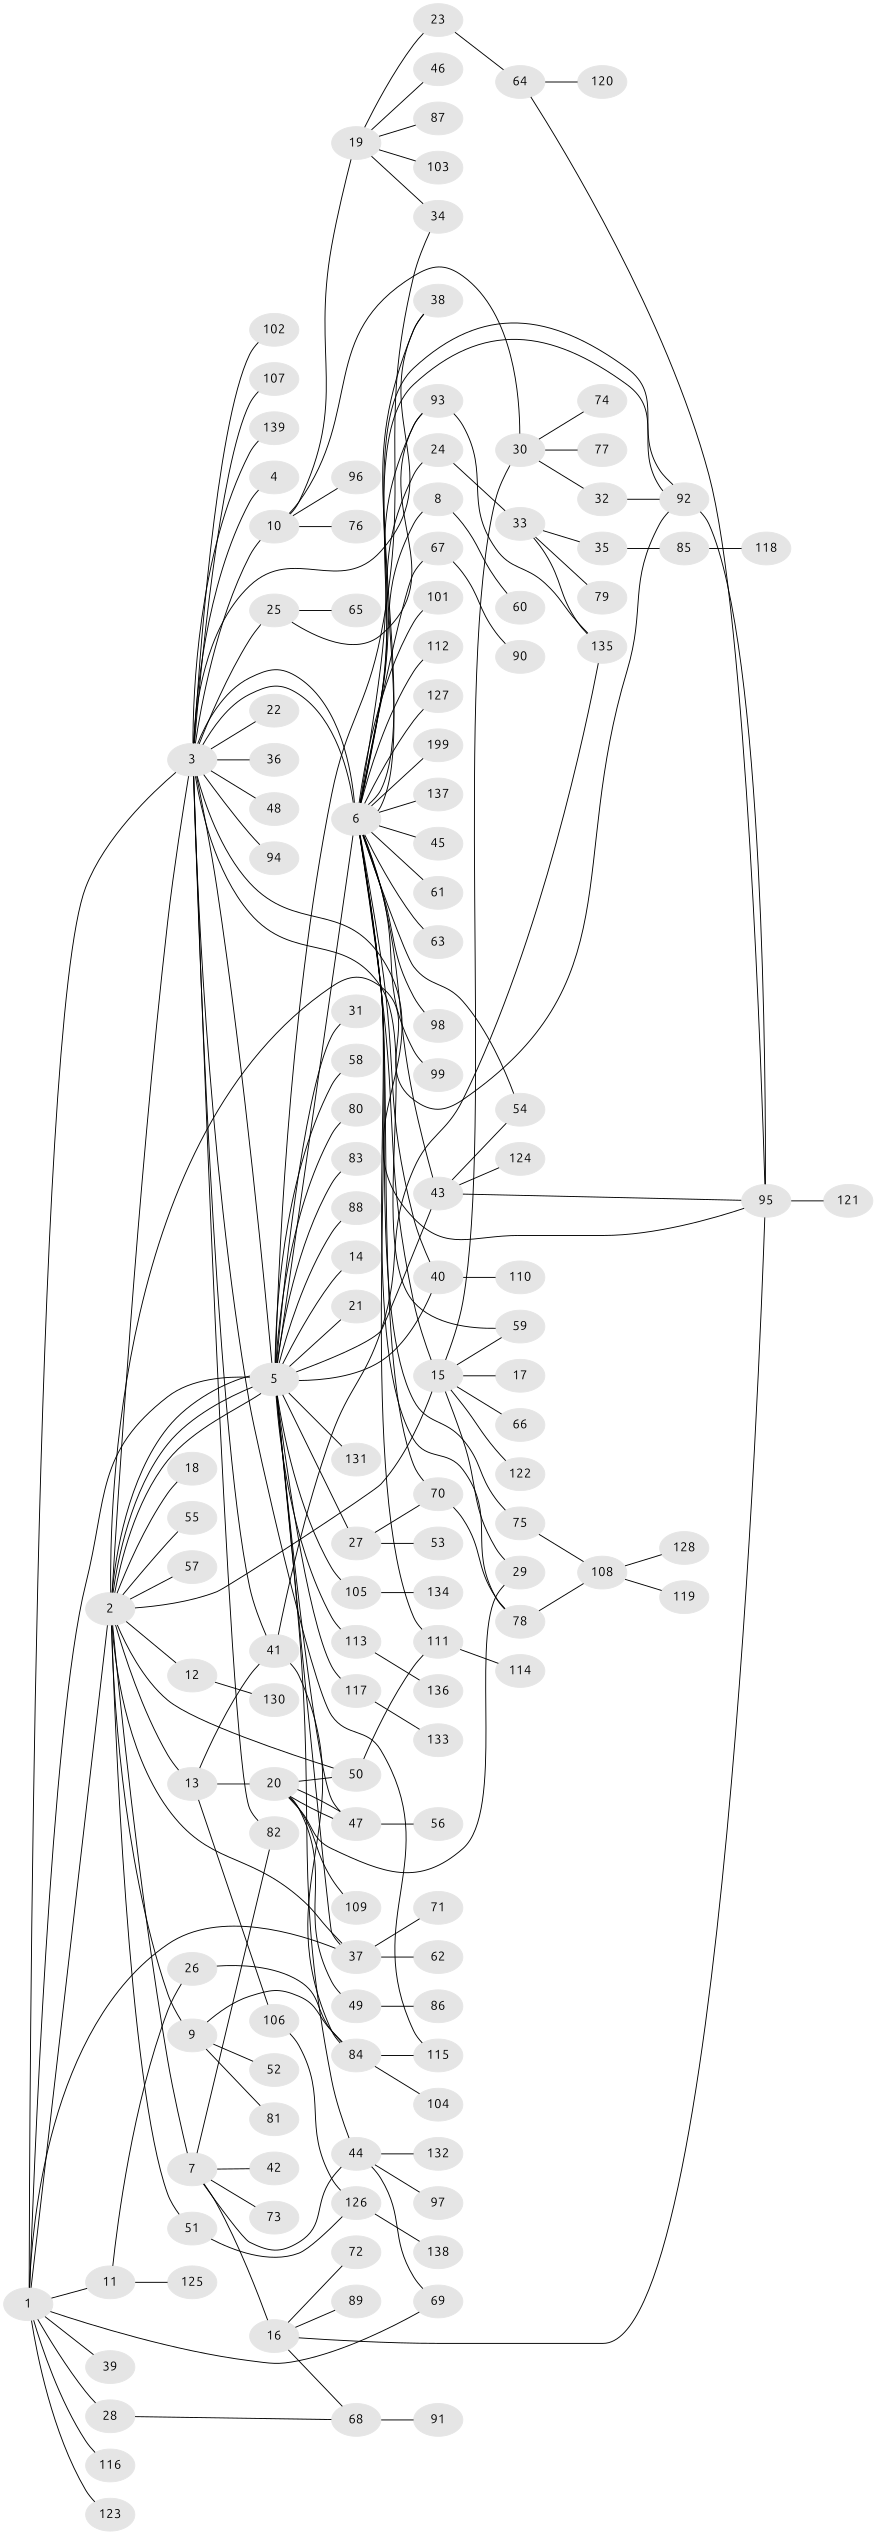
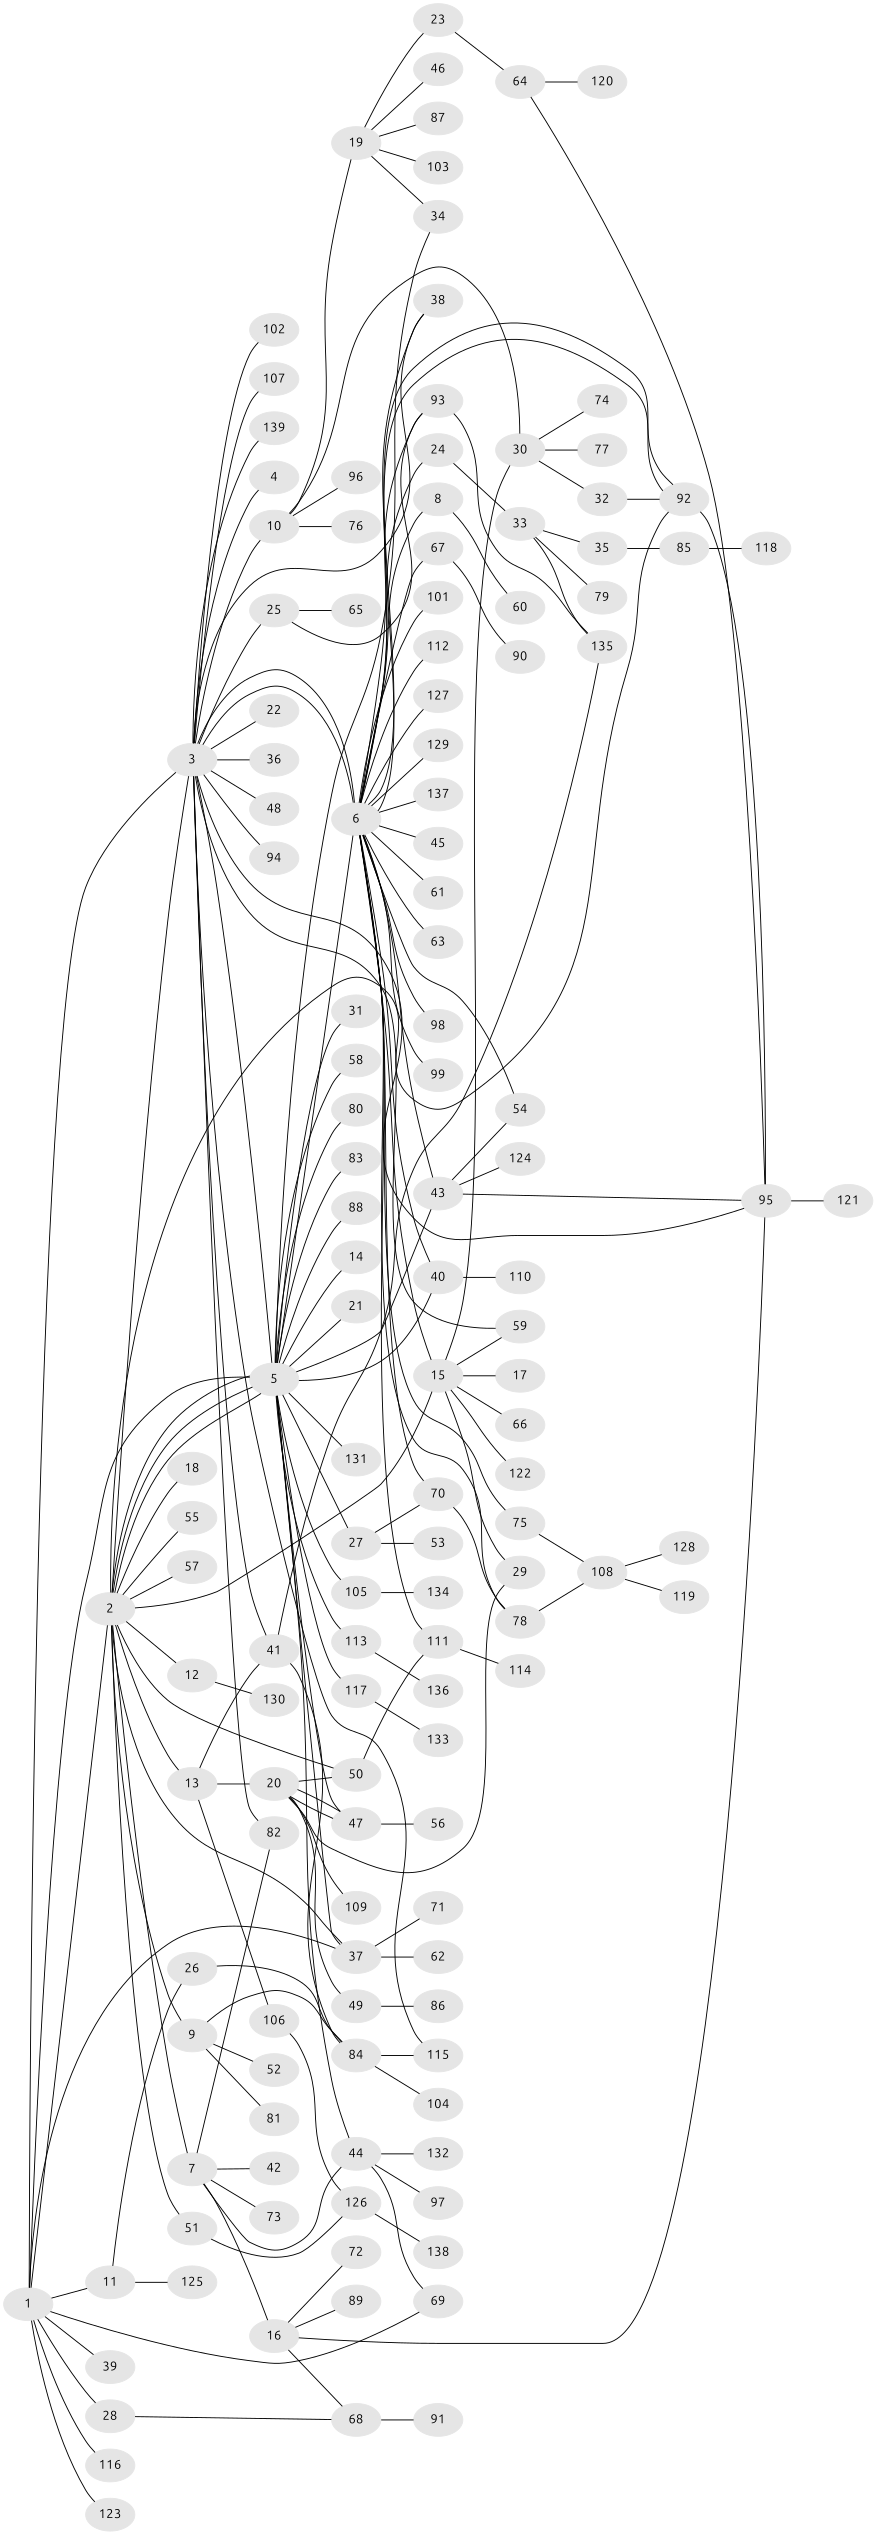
node "199": label "199" -> "129"
